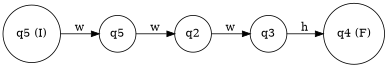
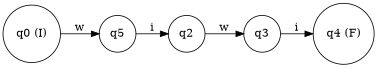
edge "q5" -> "q2": label "w" -> "i"
edge "q3" -> "q4 (F)": label "h" -> "i"
node "q5 (I)": label "q5 (I)" -> "q0 (I)"
